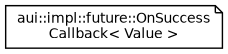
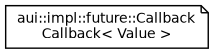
node "aui::impl::future::OnSuccess Callback< Value >": label "aui::impl::future::OnSuccess Callback< Value >" -> "aui::impl::future::Callback Callback< Value >"
